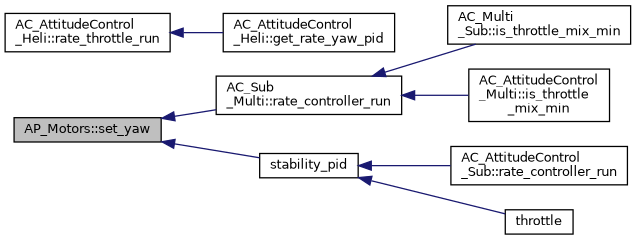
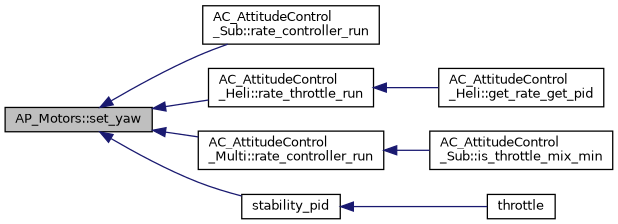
node "AC_Multi _Sub::is_throttle_mix_min": label "AC_Multi _Sub::is_throttle_mix_min" -> "AC_AttitudeControl _Sub::is_throttle_mix_min"
node "AC_AttitudeControl _Heli::get_rate_yaw_pid": label "AC_AttitudeControl _Heli::get_rate_yaw_pid" -> "AC_AttitudeControl _Heli::get_rate_get_pid"
node "AC_Sub _Multi::rate_controller_run": label "AC_Sub _Multi::rate_controller_run" -> "AC_AttitudeControl _Multi::rate_controller_run"
node "AC_AttitudeControl _Multi::is_throttle _mix_min": removed
edge "AC_AttitudeControl _Heli::rate_throttle_run" -> "AP_Motors::set_yaw": added
edge "AC_AttitudeControl _Sub::rate_controller_run" -> "stability_pid": now "AC_AttitudeControl _Sub::rate_controller_run" -> "AP_Motors::set_yaw"
